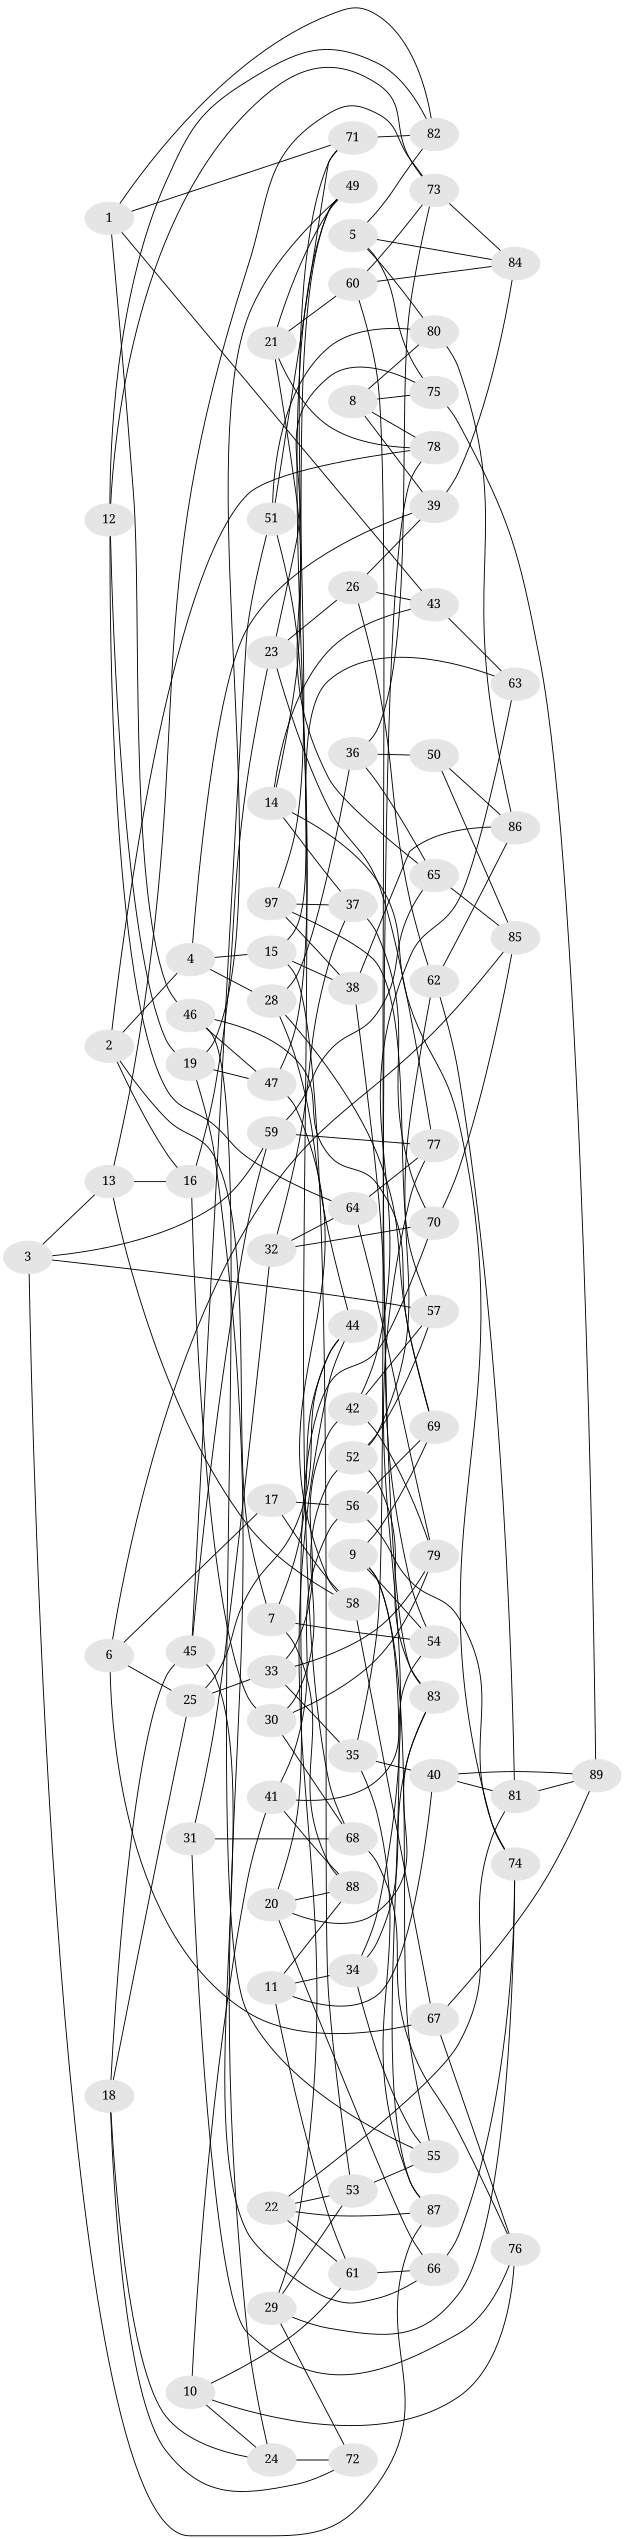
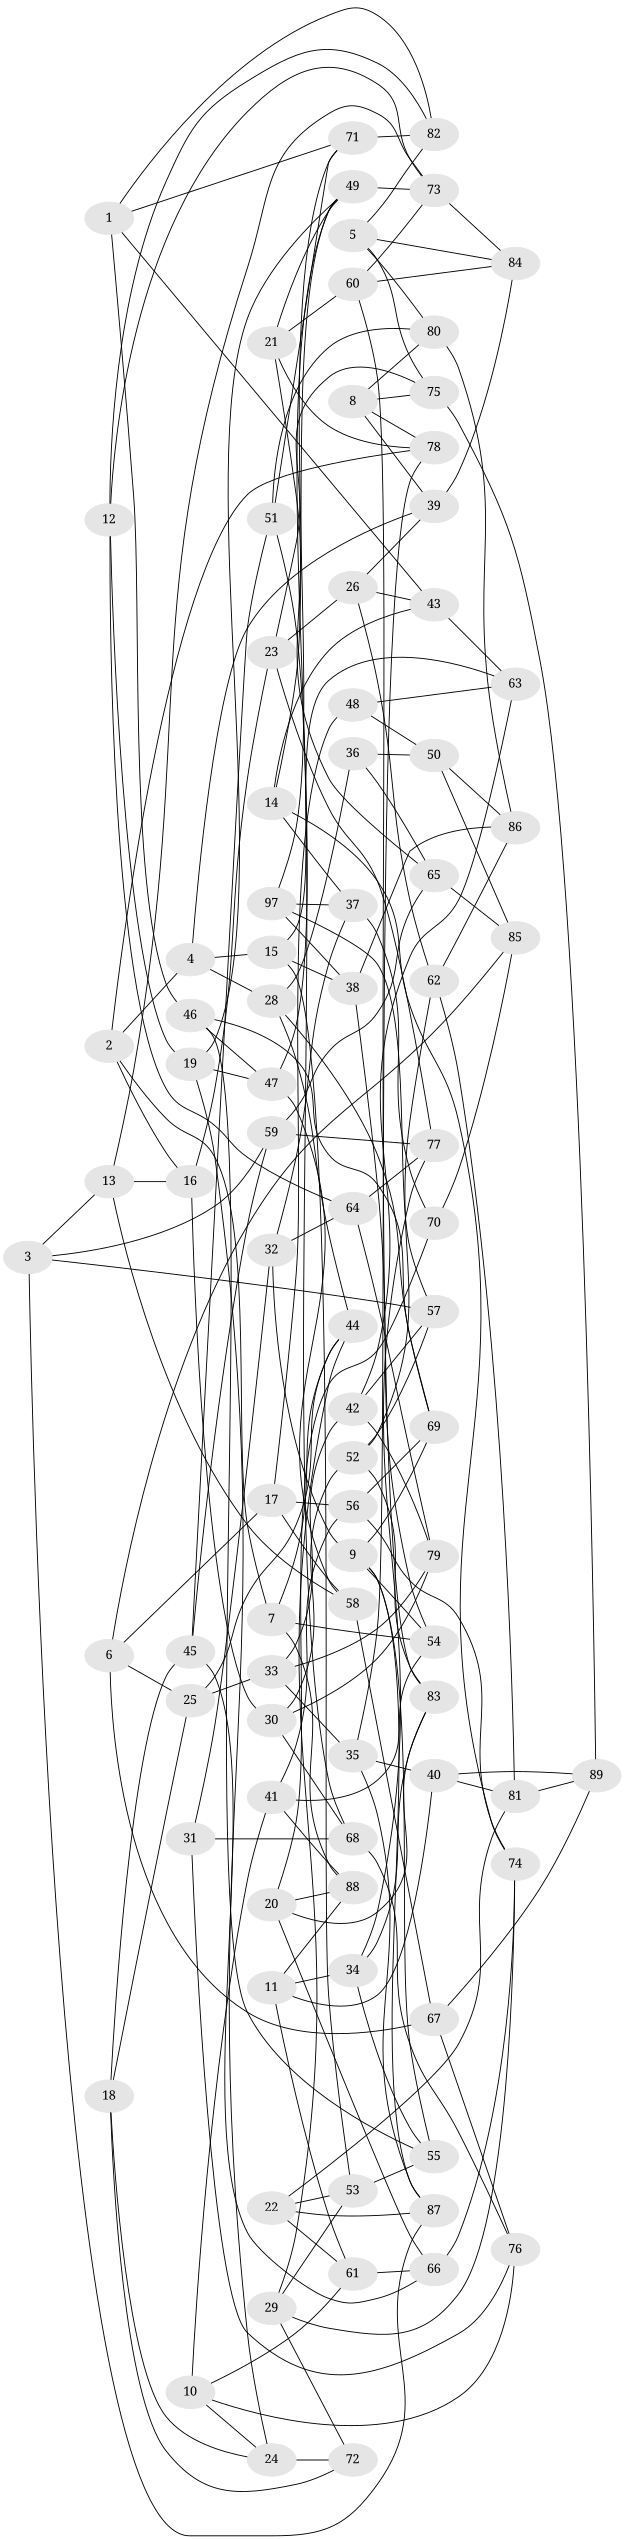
edge "73" -- "36": now "73" -- "49"
node "48": added
edge "70" -- "32": now "9" -- "32"
